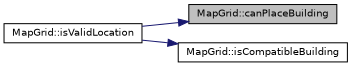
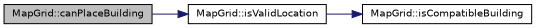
edge "MapGrid::isValidLocation" -> "MapGrid::canPlaceBuilding": reversed
